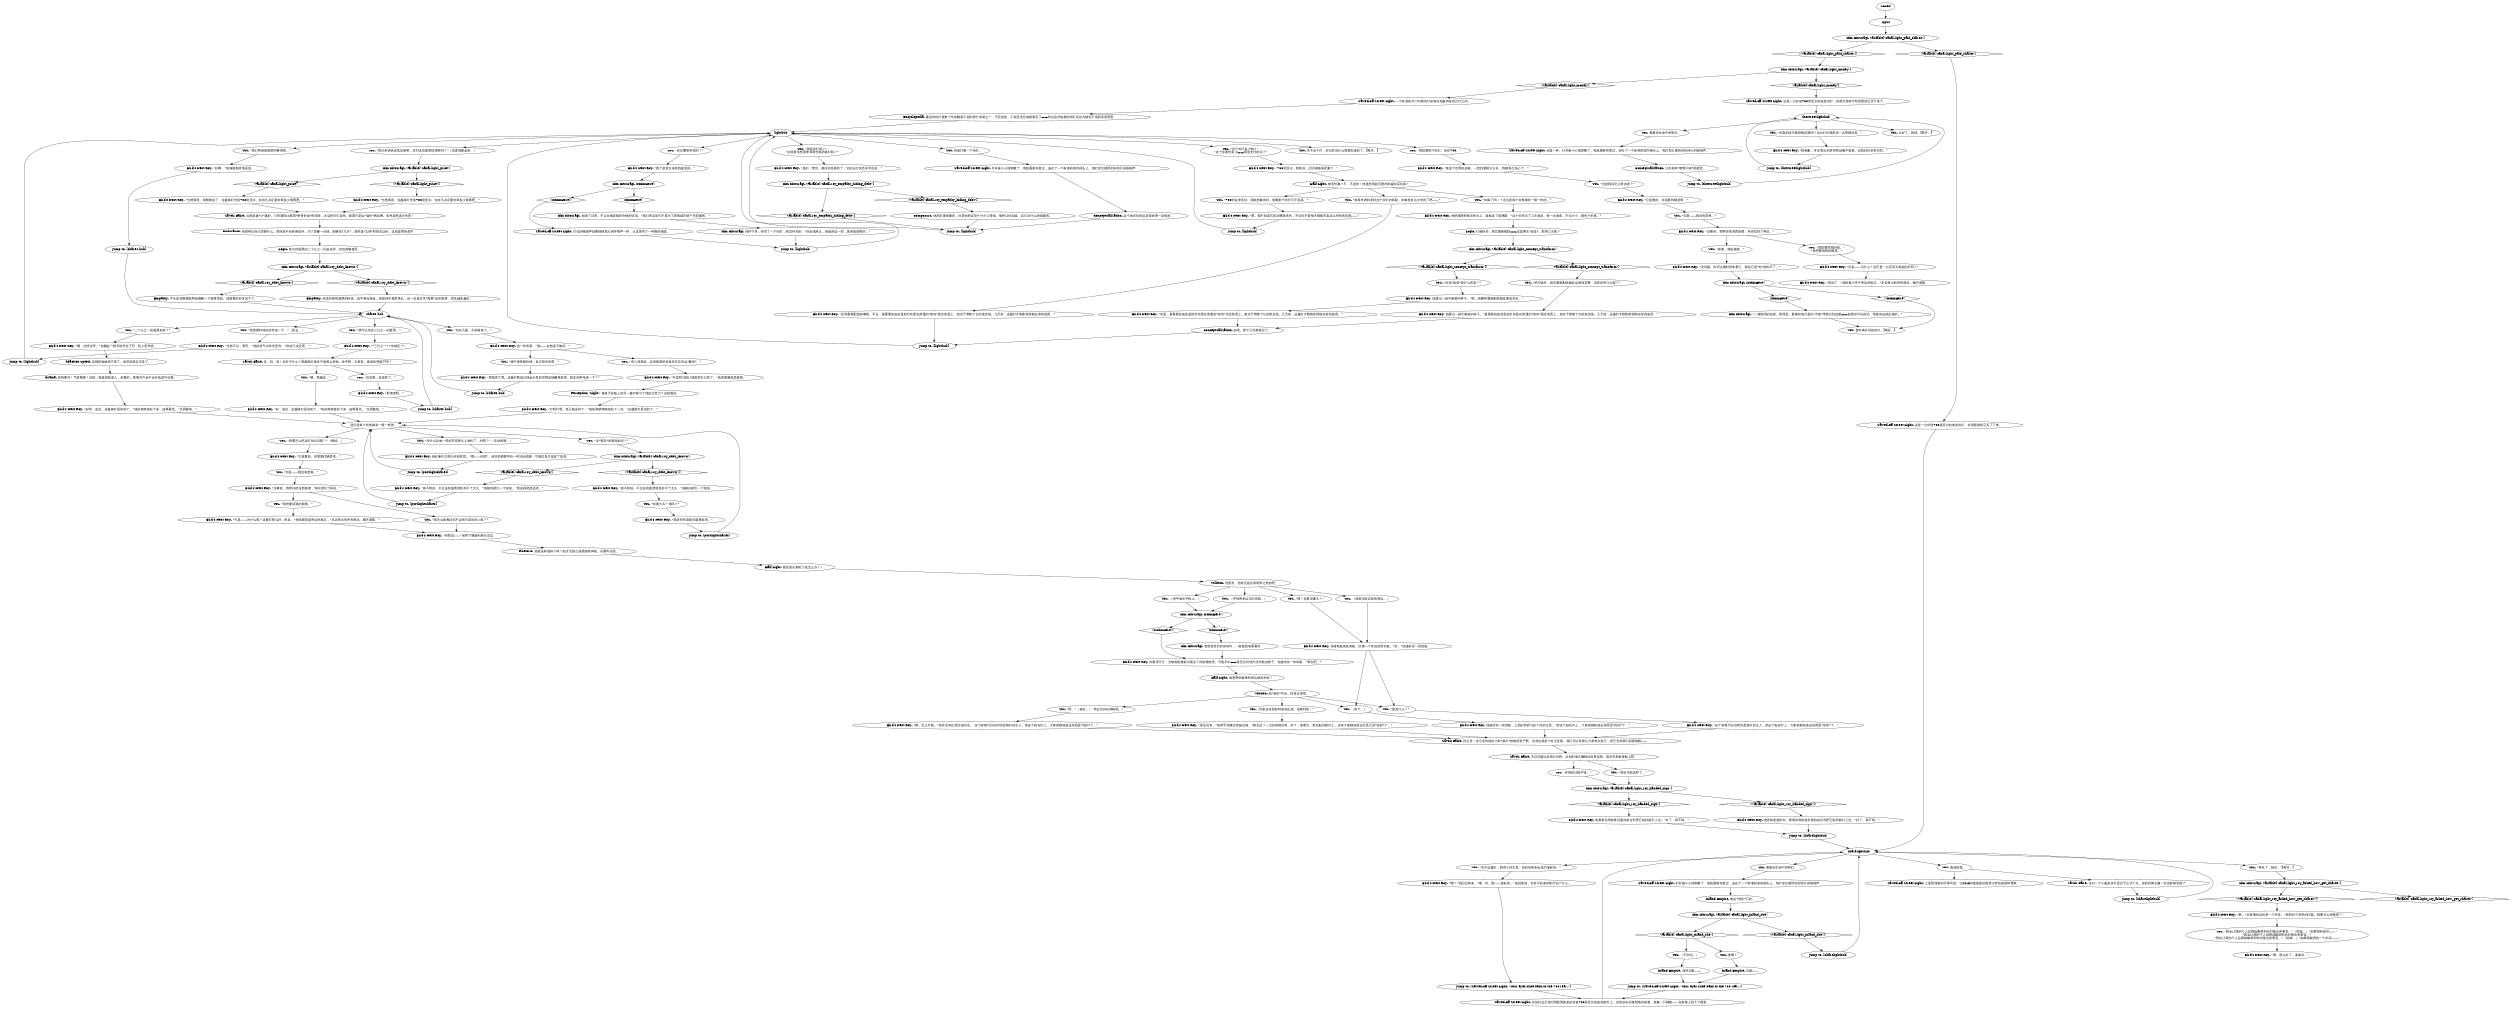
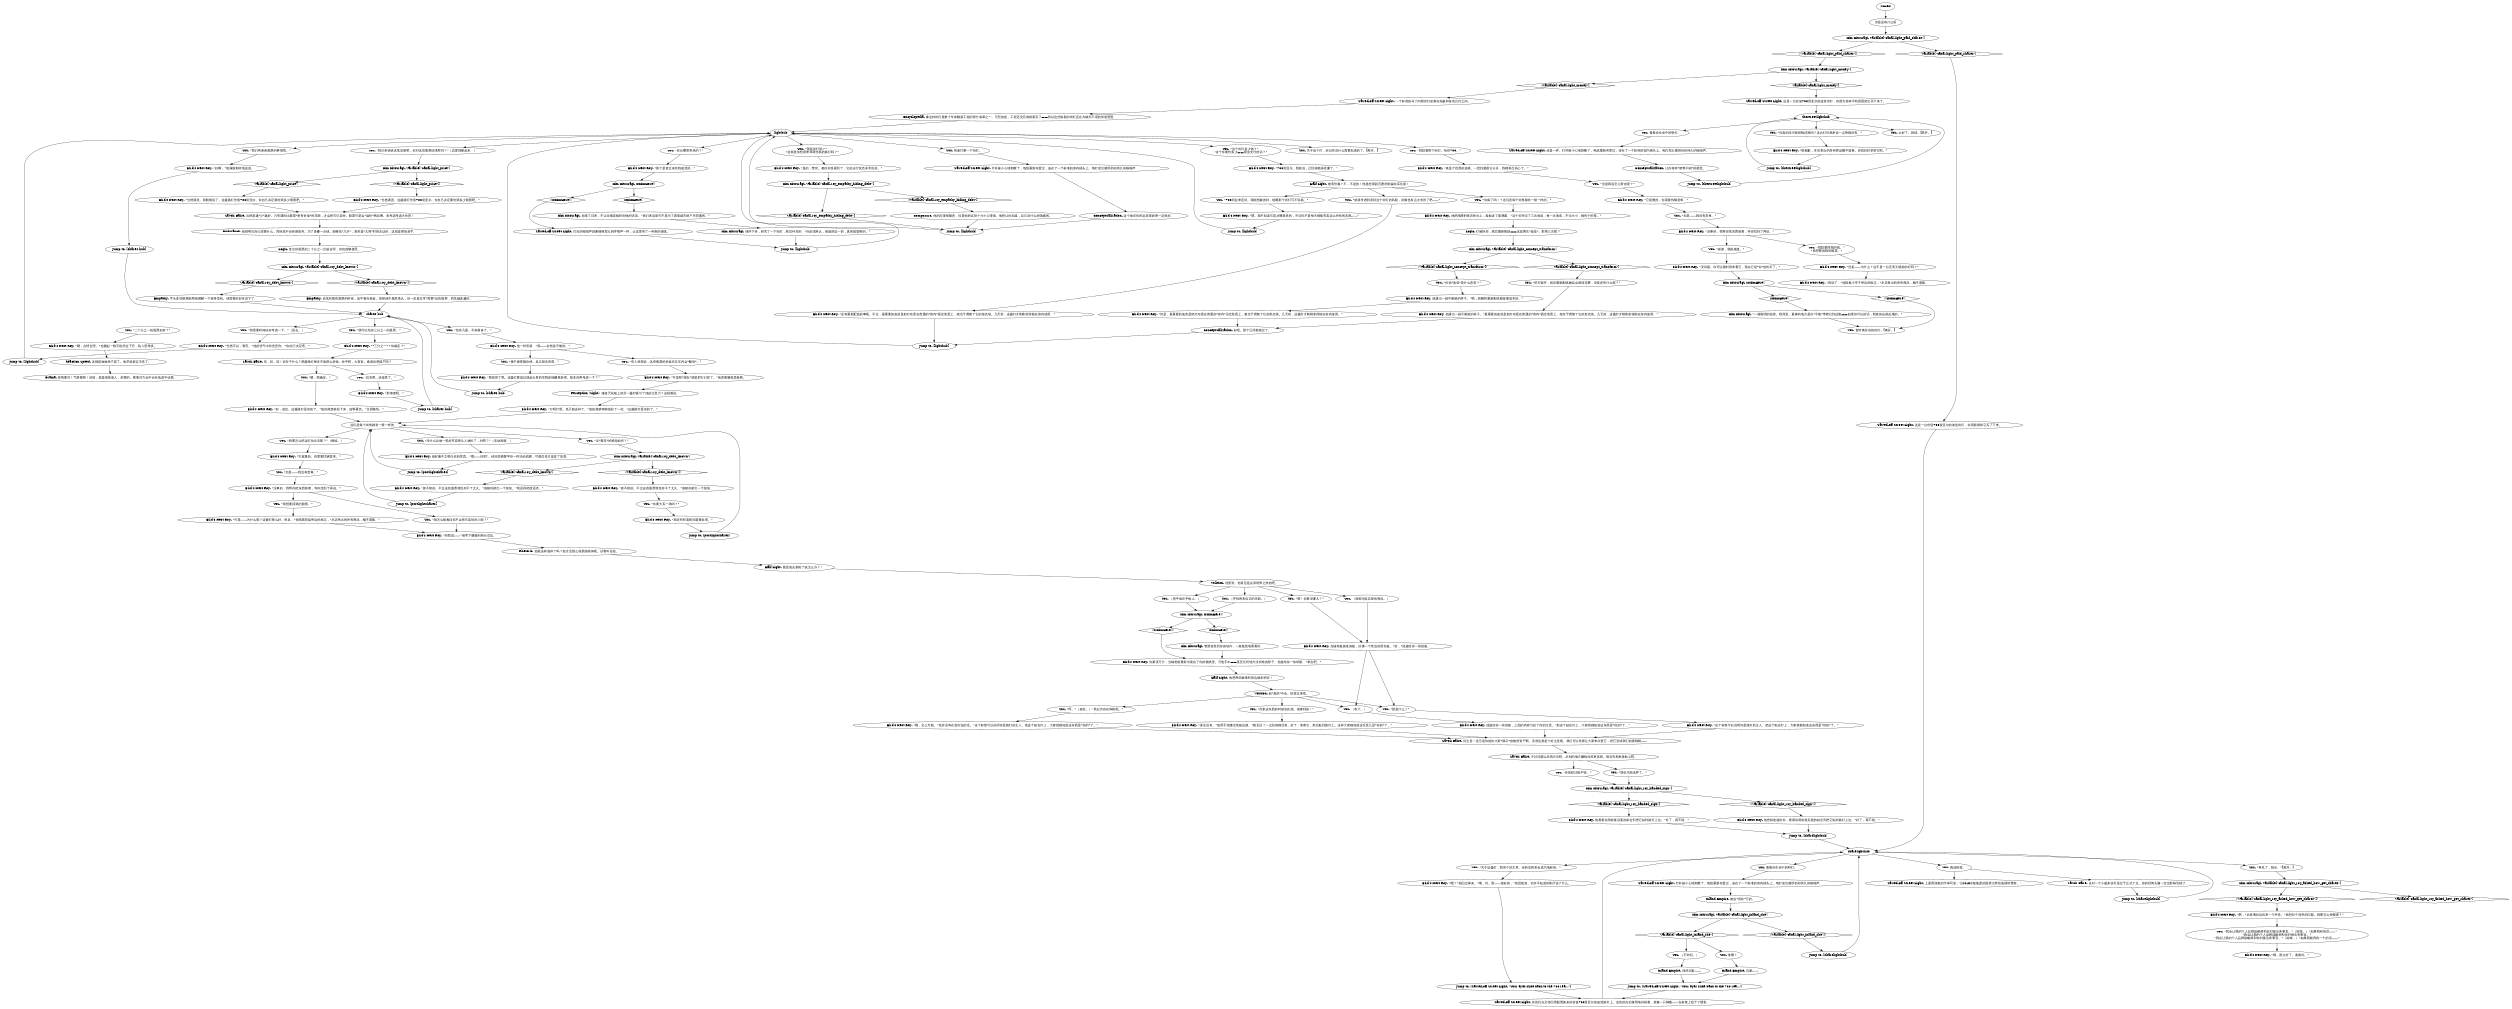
node "input": label "input" -> "但是还有什么呢"
edge "shares hub" -> "You: “二十分之一的股票如何？”": removed
node "Bird's Nest Roy: “好吧，成交。这盏路灯是你的了。”他的肩膀放松下来，如释重负。“交易愉快。”": removed
